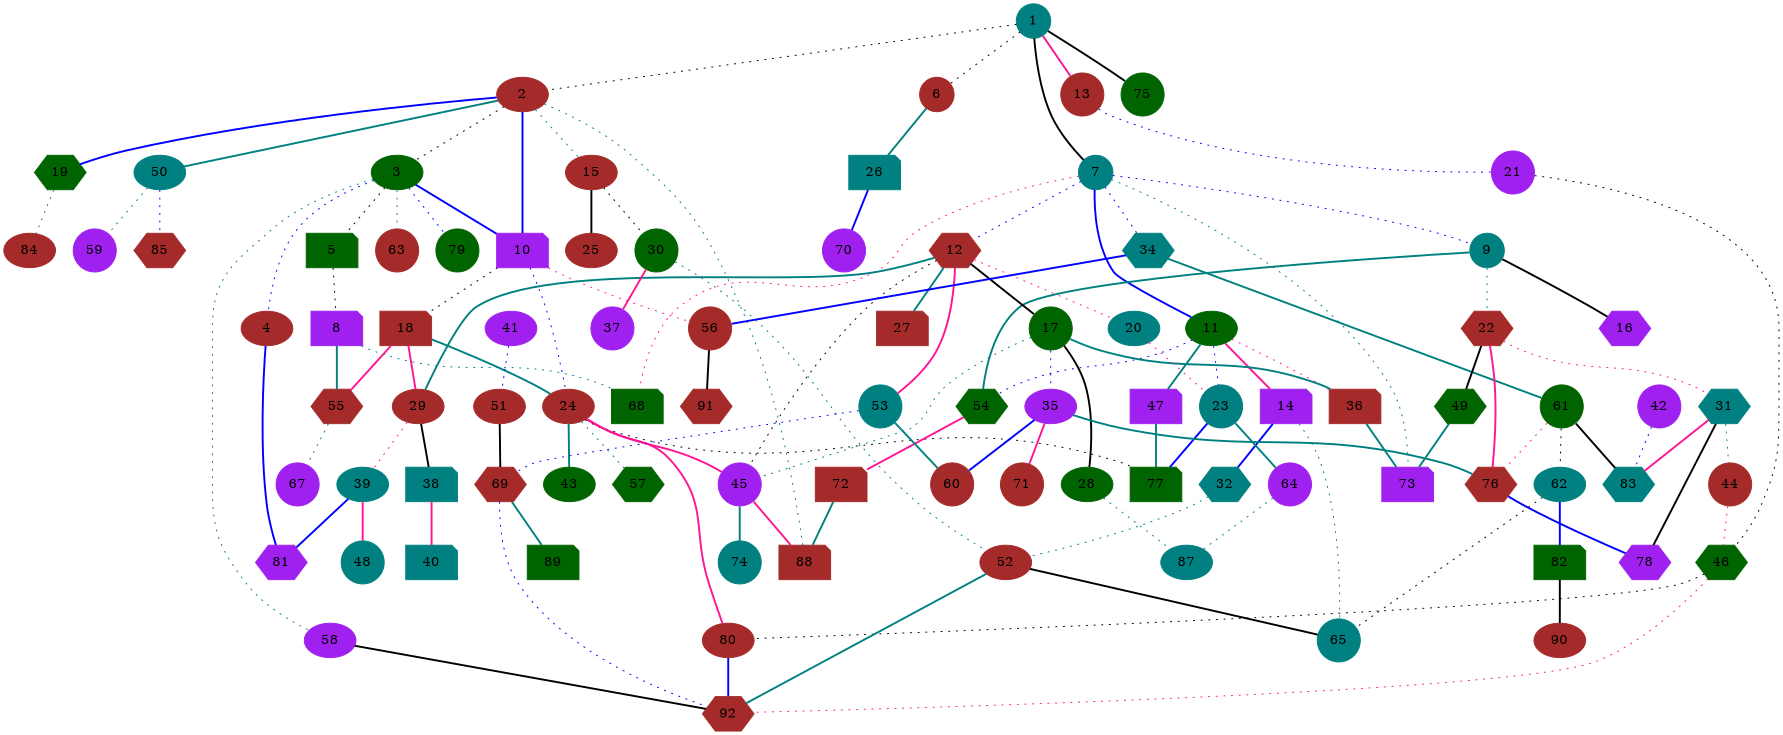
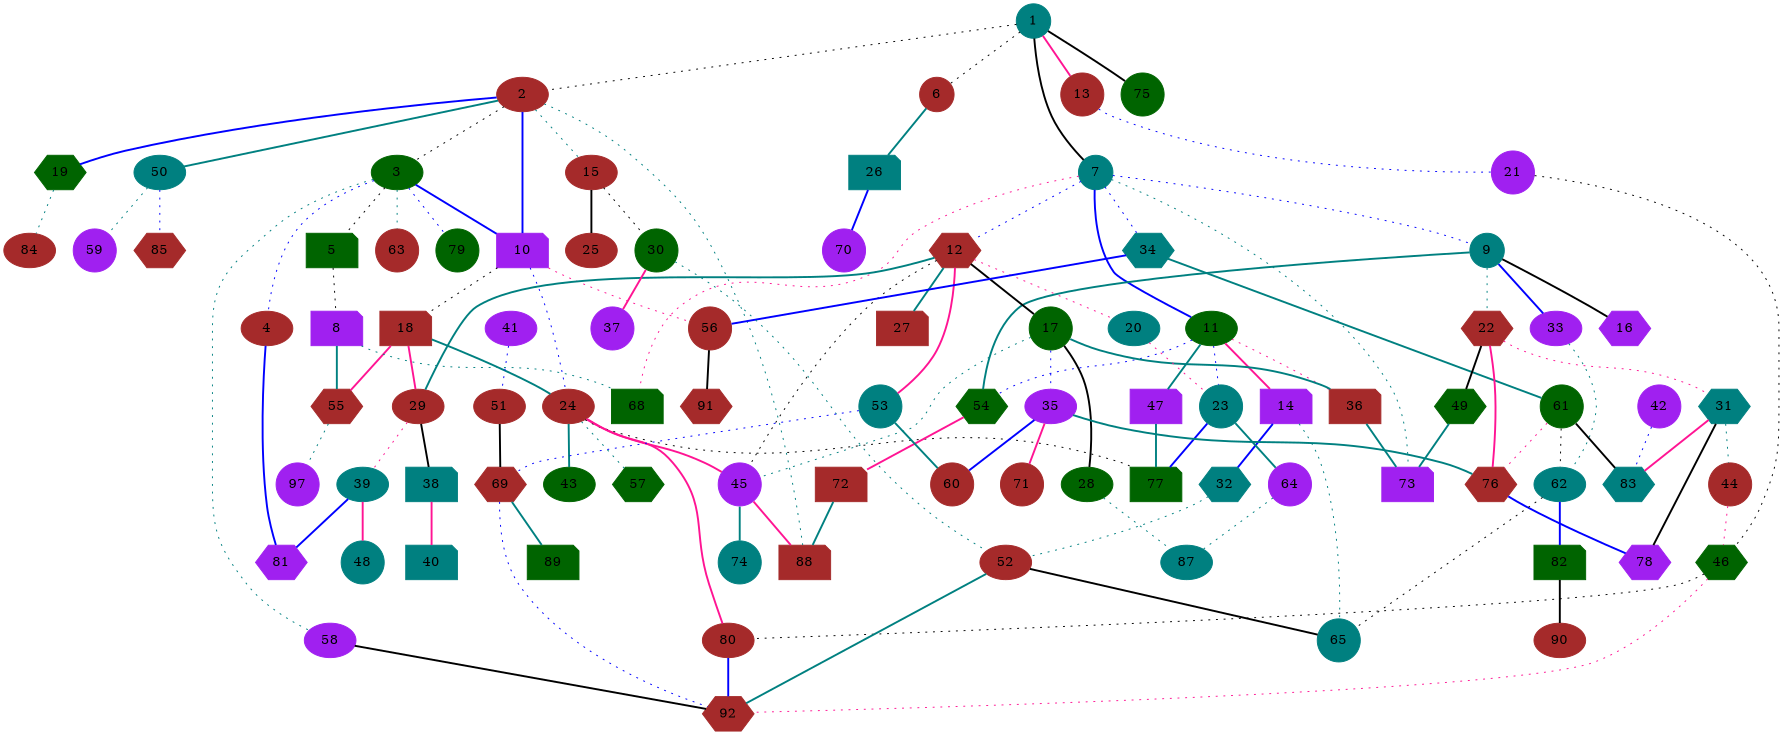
node "33": added
node "67": label "67" -> "97"
